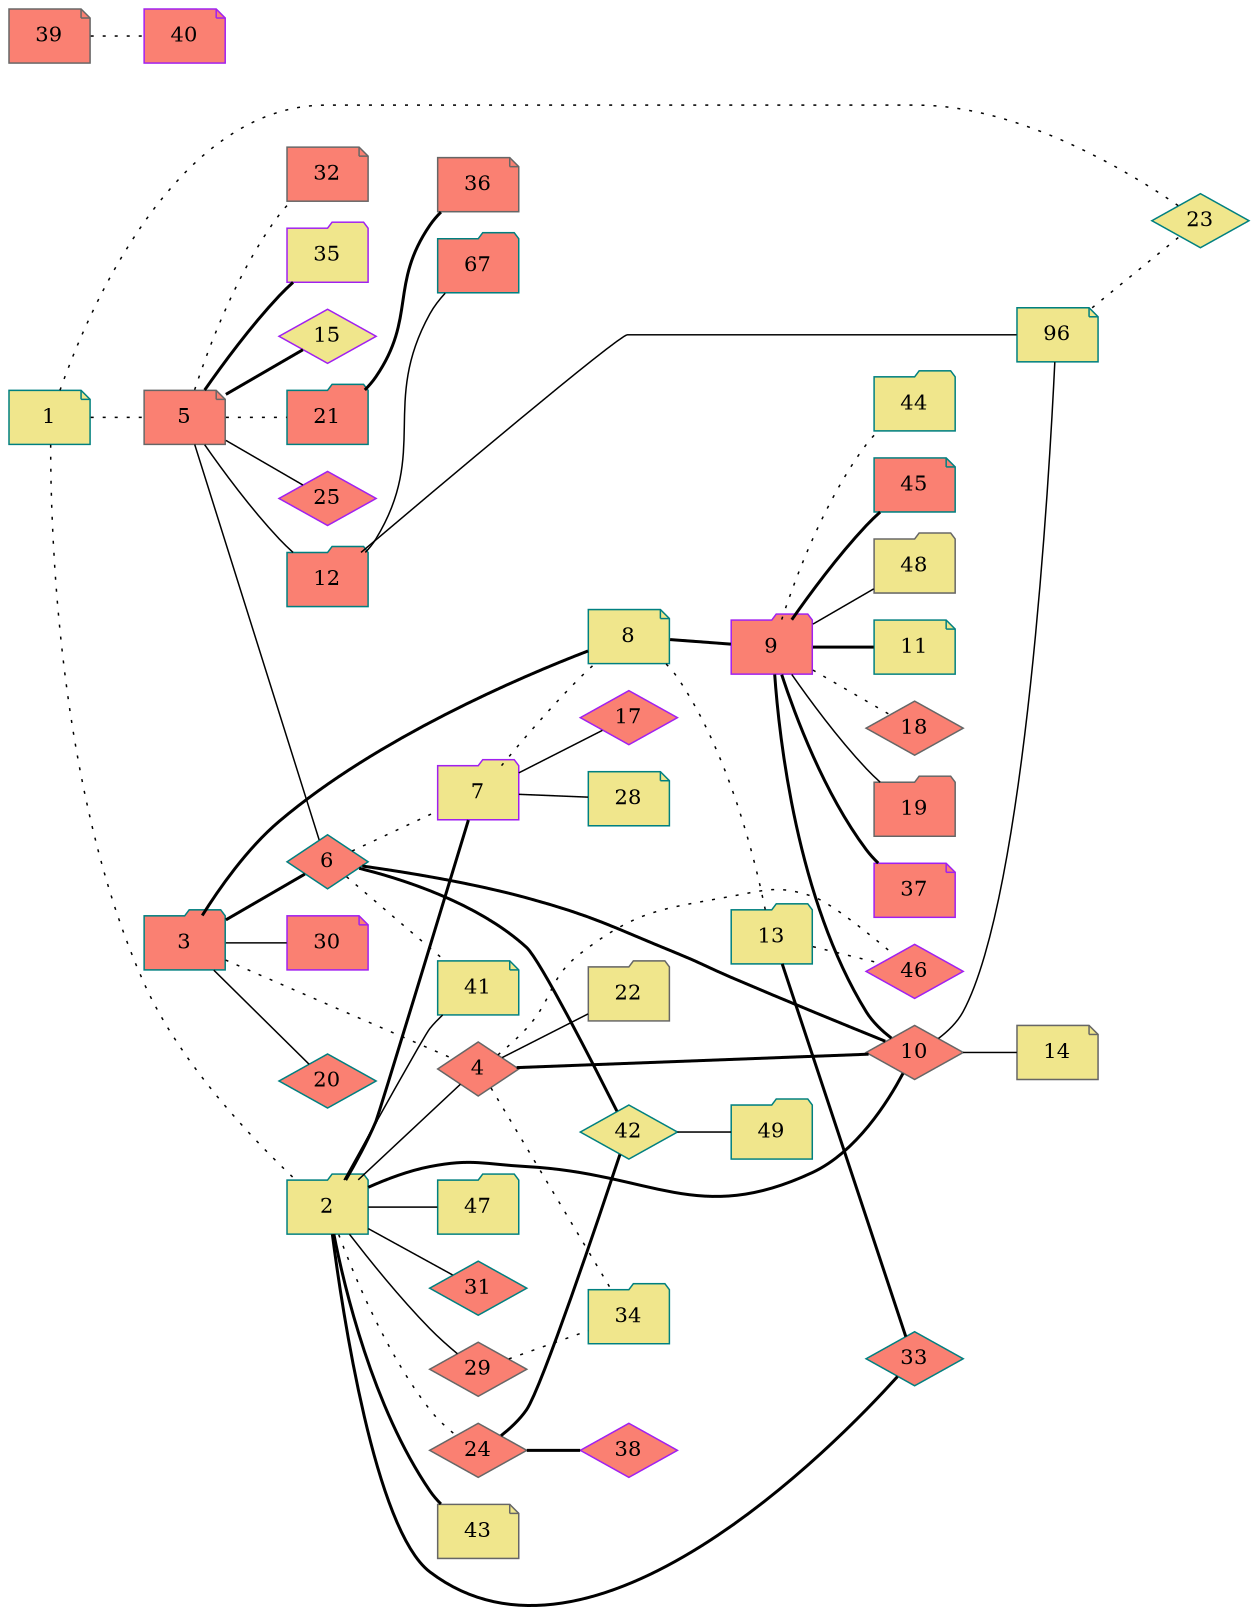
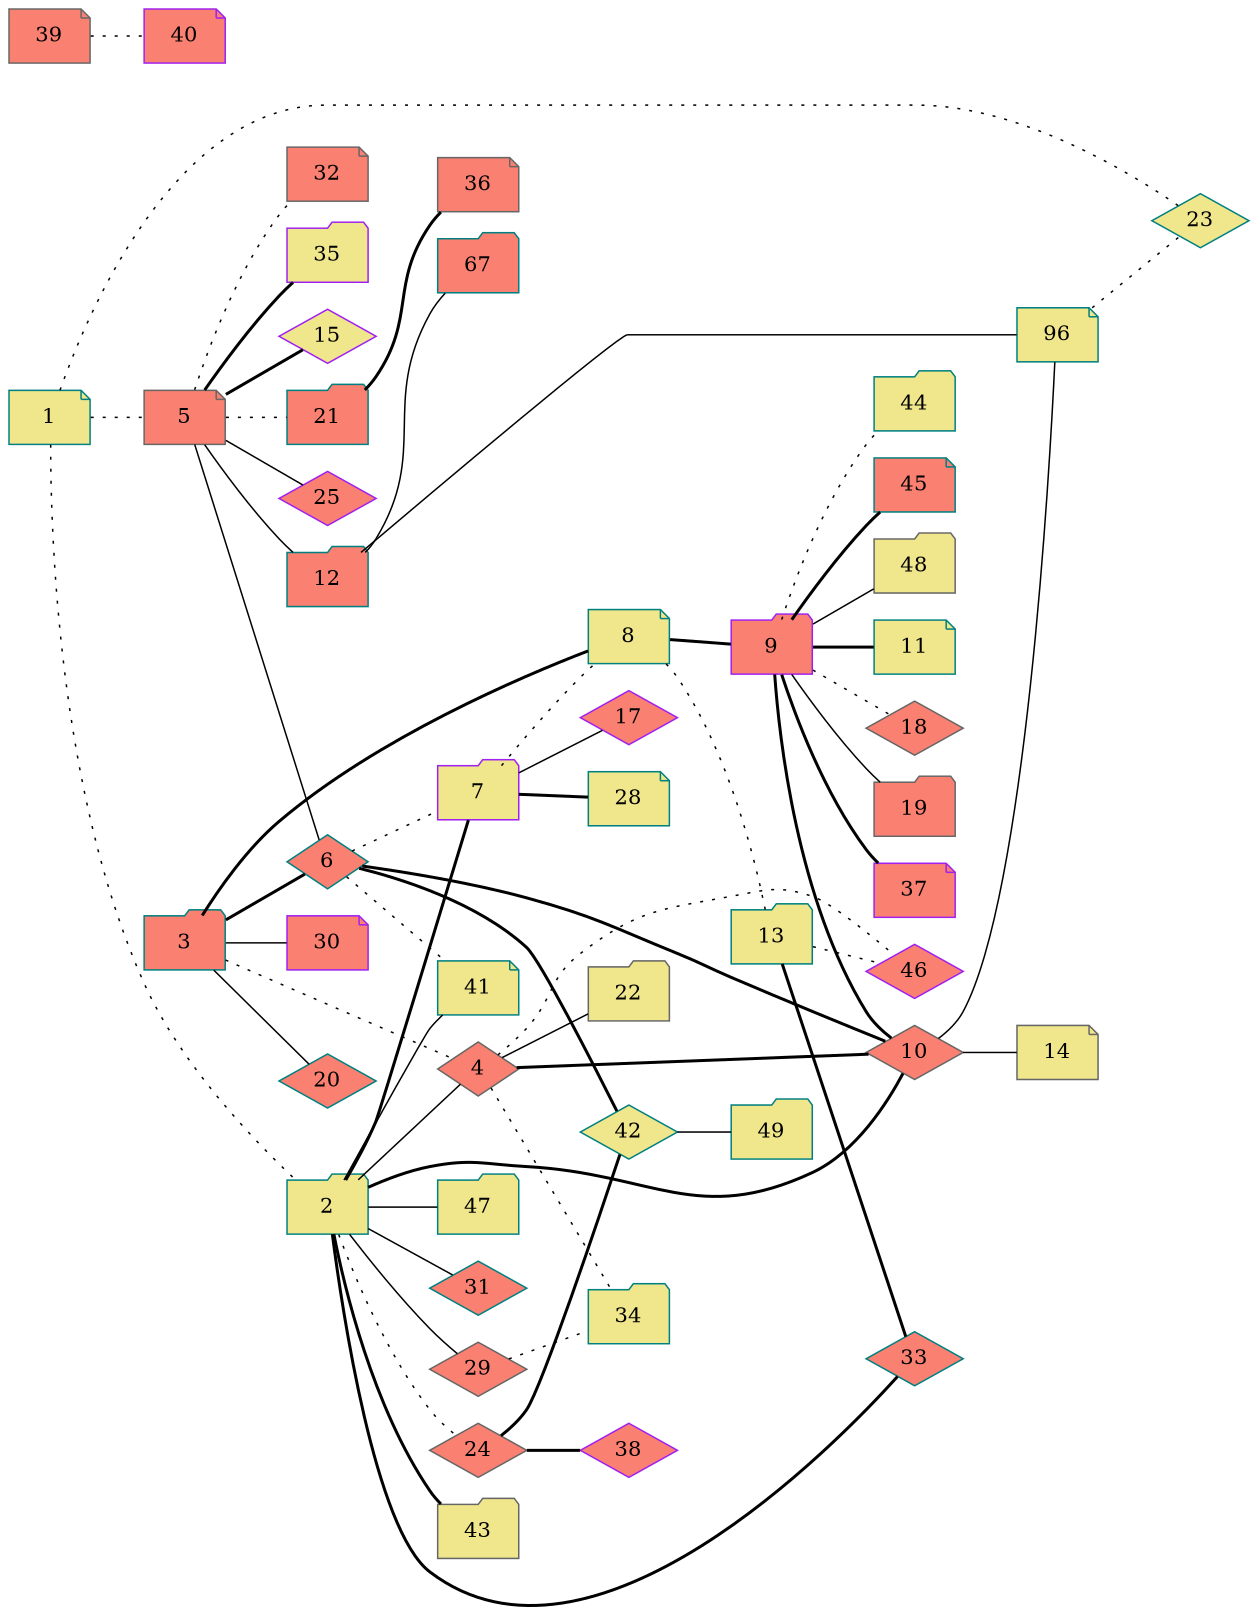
edge "7" -- "28": style solid -> bold
node "43": shape note -> folder
